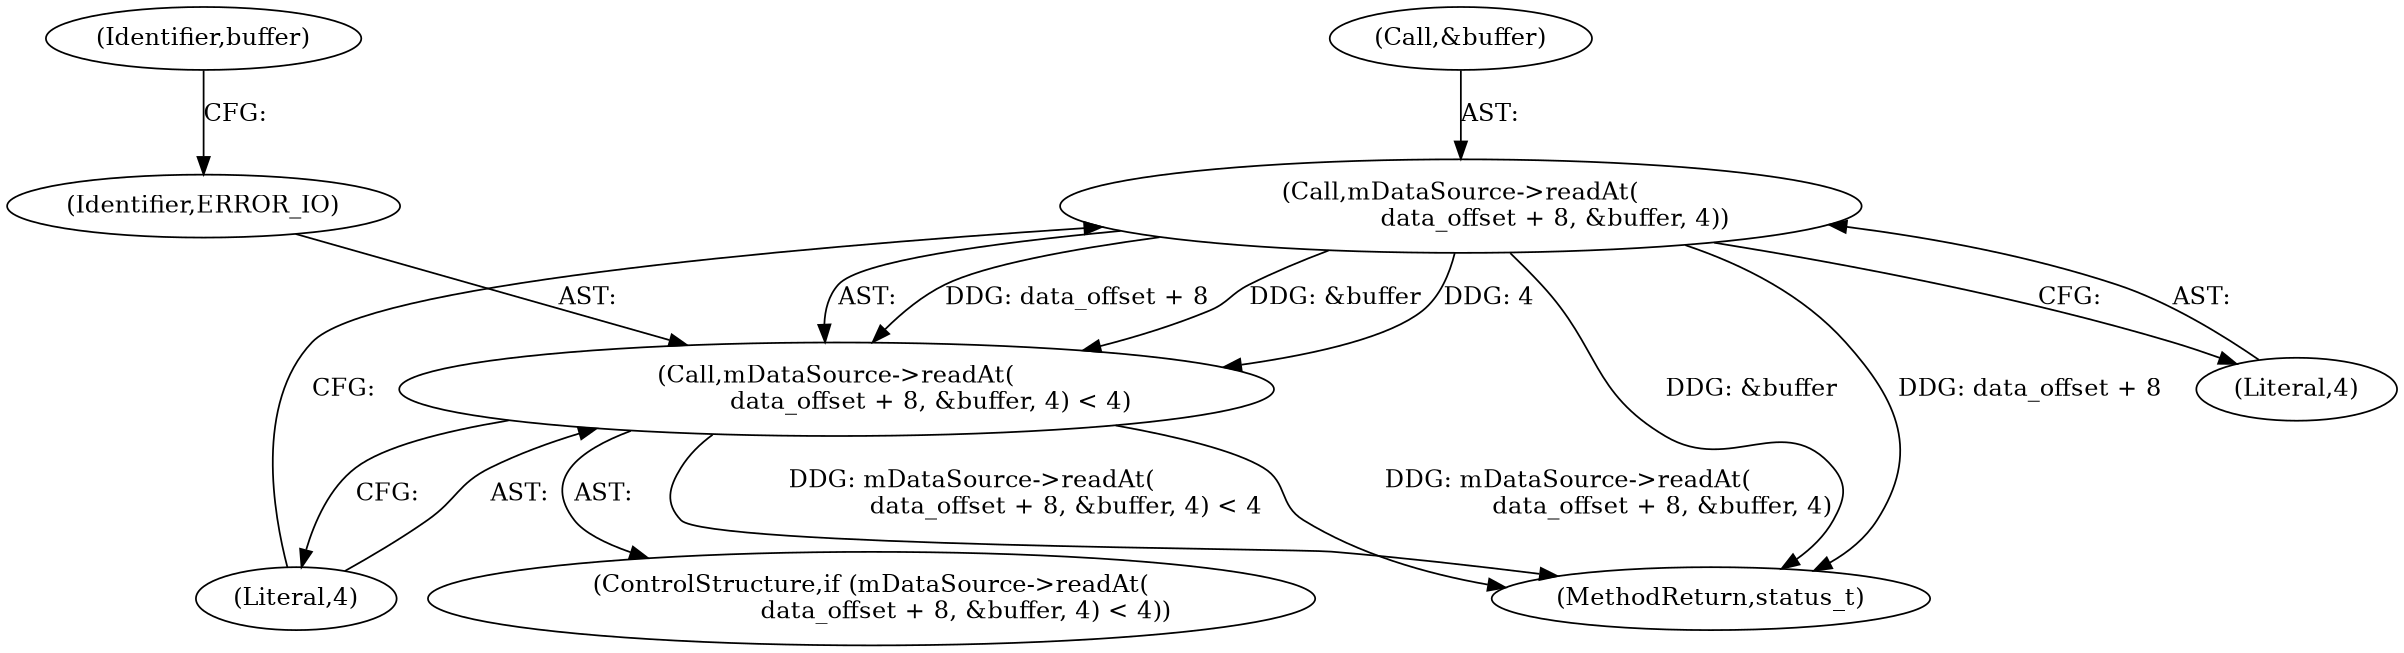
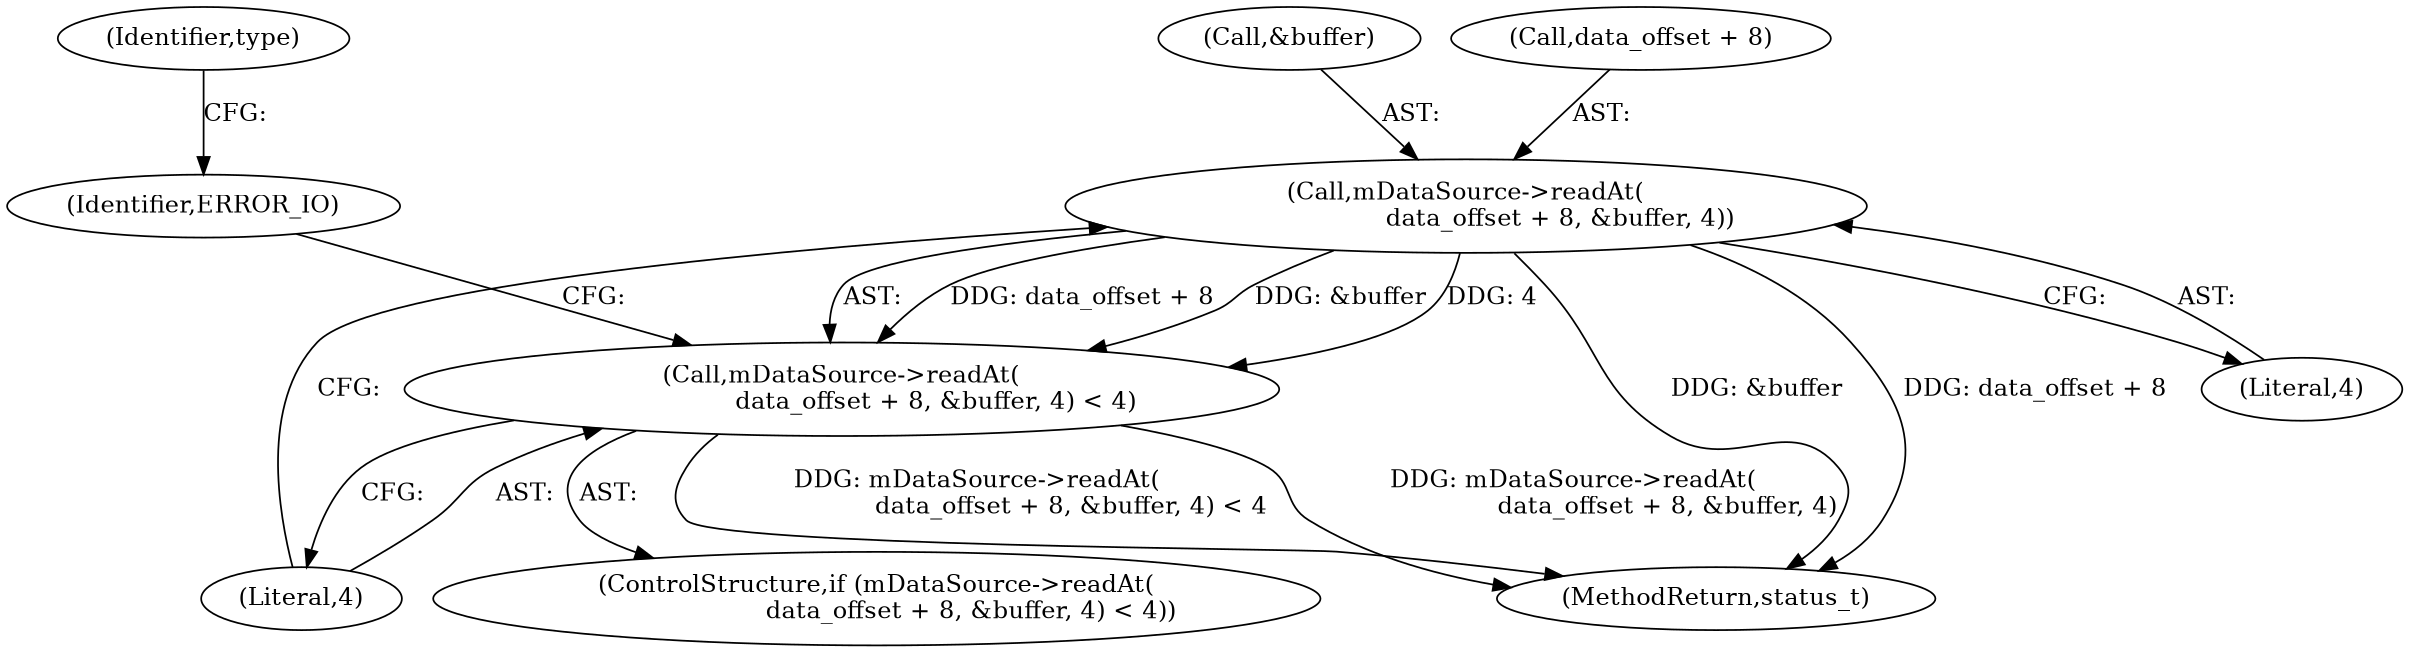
node "(Identifier,buffer)": label "(Identifier,buffer)" -> "(Identifier,type)"
node "(Call,data_offset + 8)": added
edge "(Identifier,ERROR_IO)" -> "(Call,mDataSource->readAt( data_offset + 8, &buffer, 4) < 4)": label "AST: " -> "CFG: "
